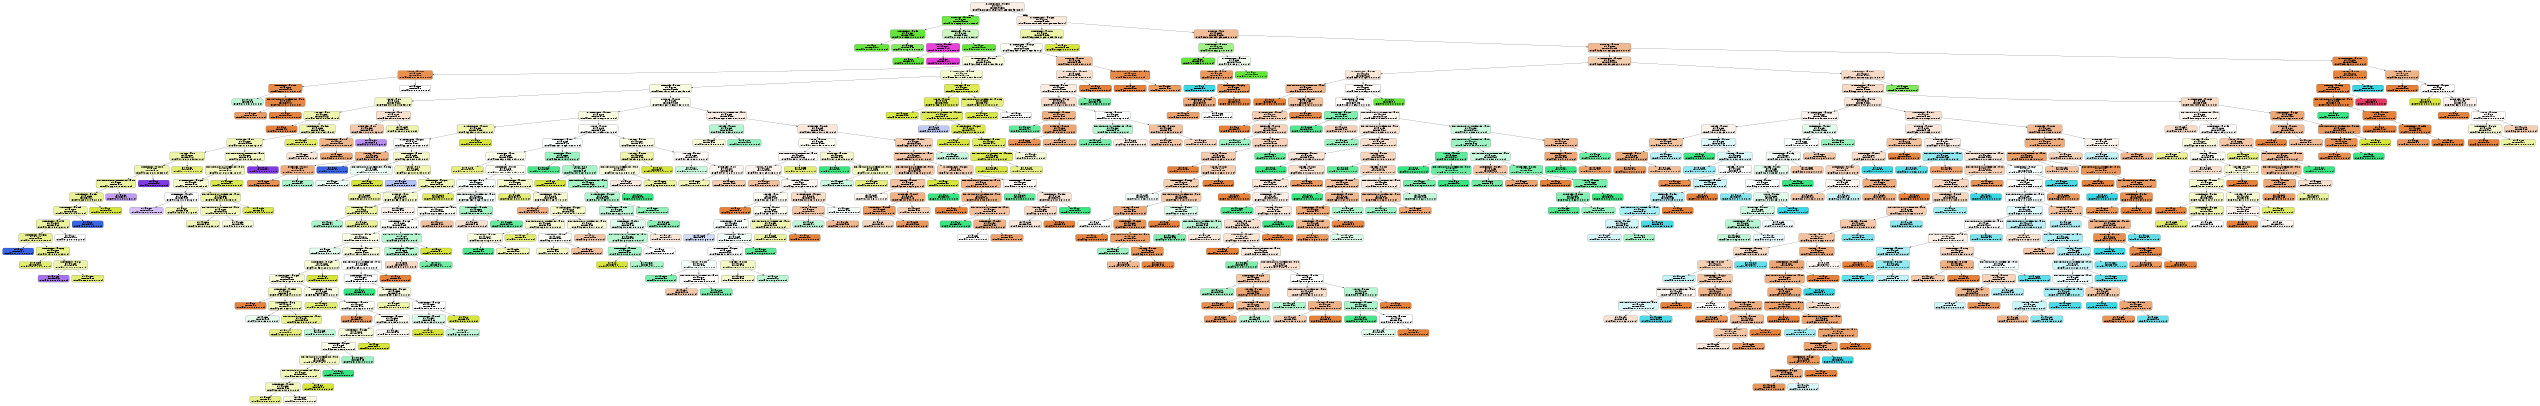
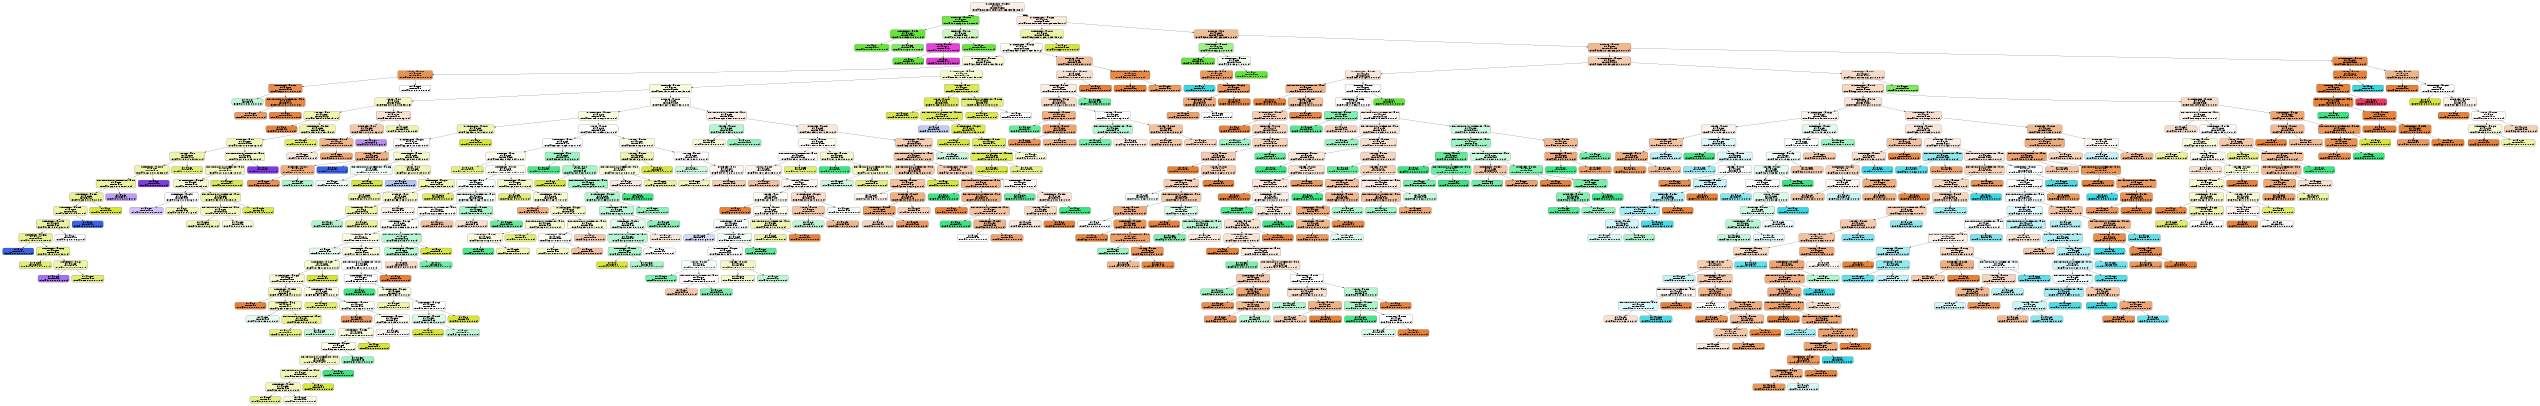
node "gini = 0.0 samples = 12 value = [23, 0, 0, 0, 0, 0, 0, 0, 0]": fillcolor #e58139 -> #b2f5ce
